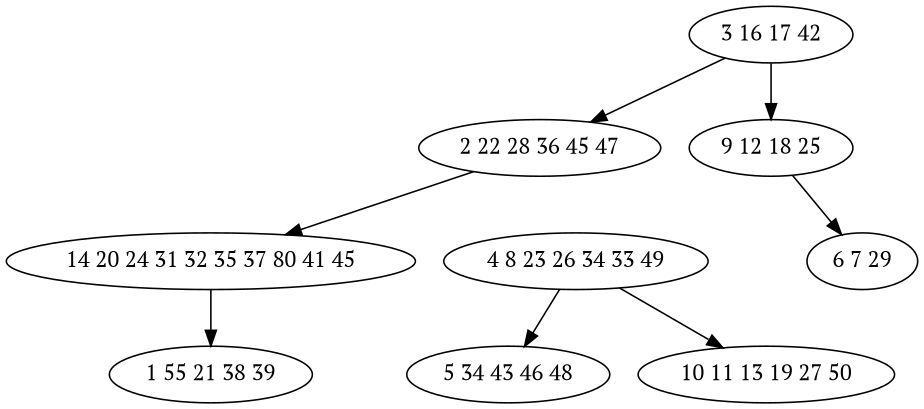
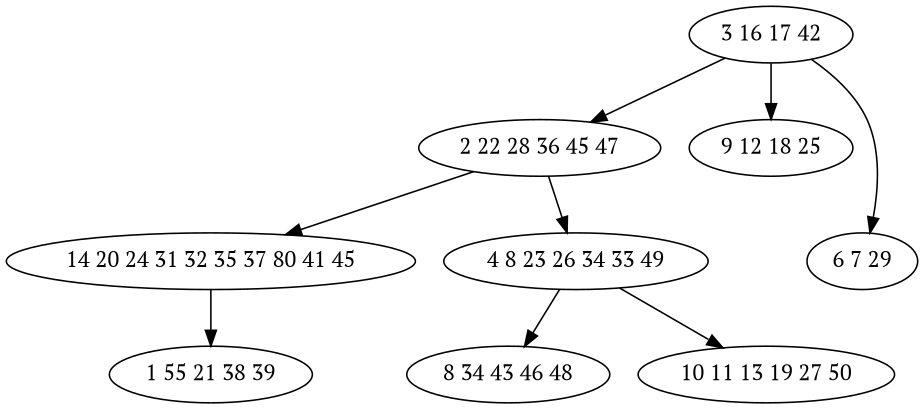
edge "2 22 28 36 45 47" -> "4 8 23 26 34 33 49": added
edge "9 12 18 25" -> "6 7 29": now "3 16 17 42" -> "6 7 29"
node "5 34 43 46 48": label "5 34 43 46 48" -> "8 34 43 46 48"
